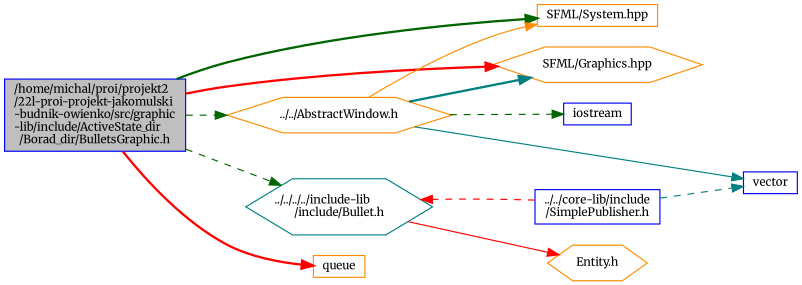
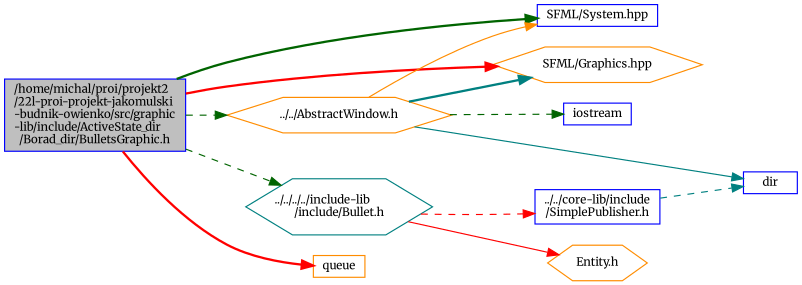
node "SFML/System.hpp": color darkorange -> blue
node "vector": label "vector" -> "dir"
edge "../../core-lib/include /SimplePublisher.h" -> "../../../../include-lib /include/Bullet.h": reversed
